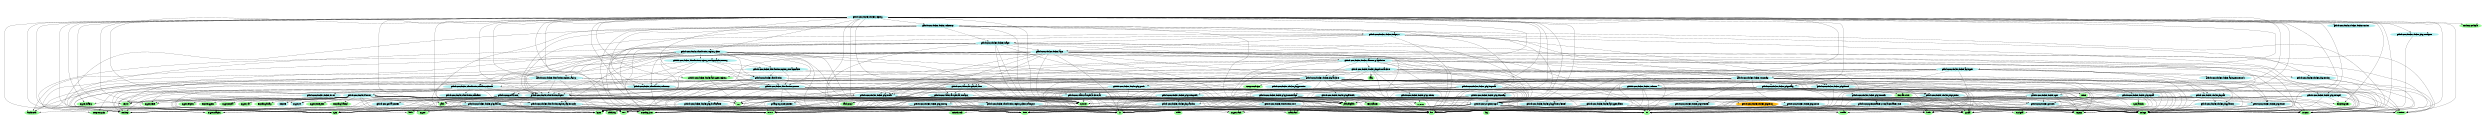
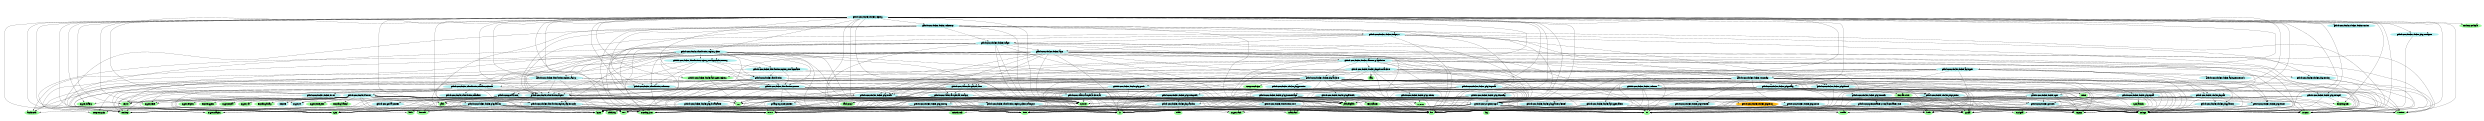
node "crypto": label "crypto" -> "homedir"
